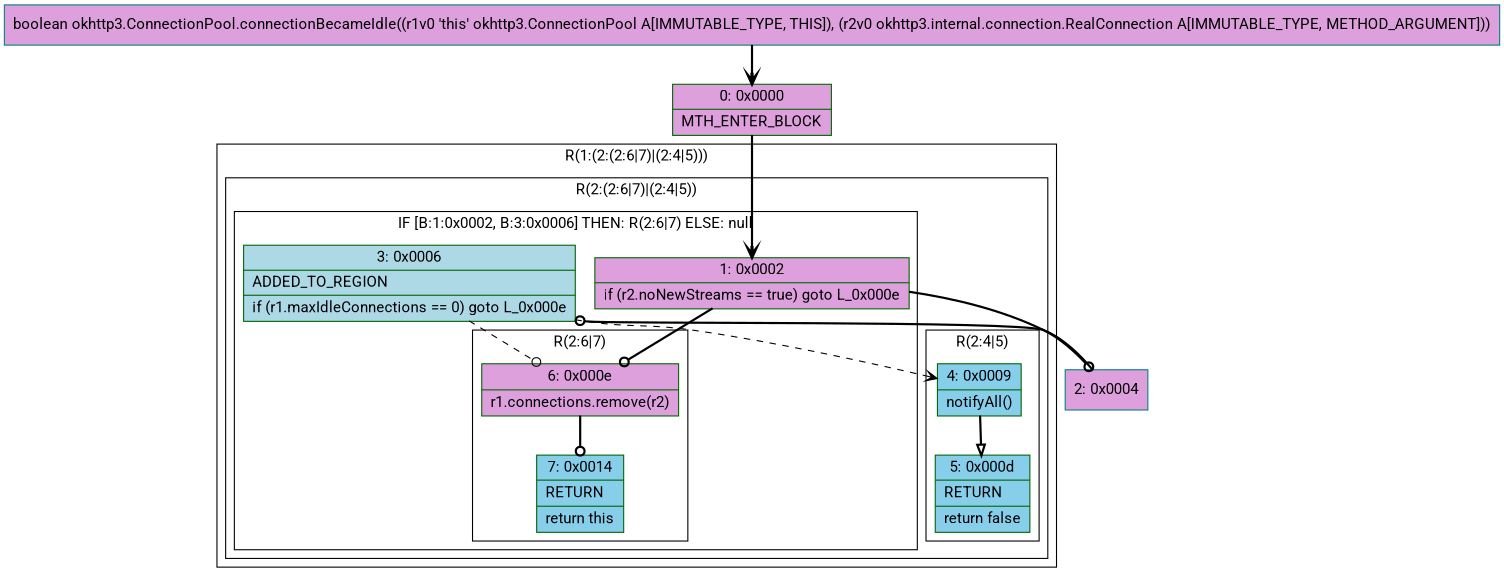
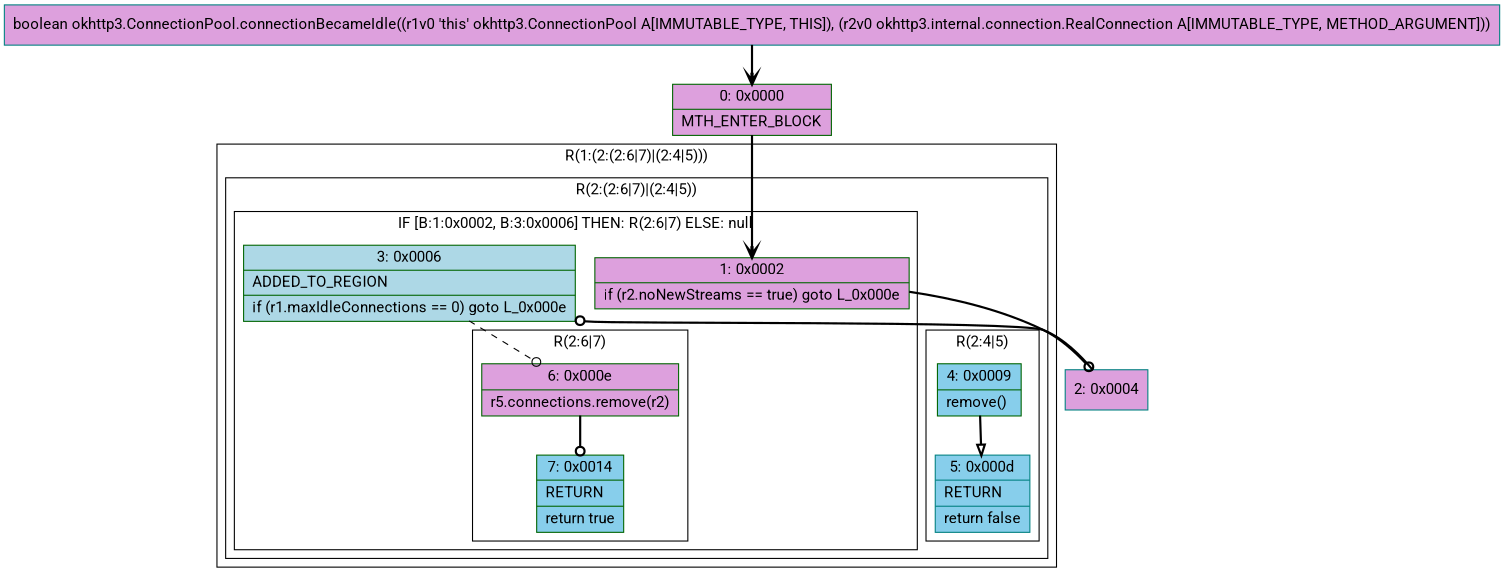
edge "1: 0x0002" -> "6: 0x000e": removed
edge "3: 0x0006" -> "4: 0x0009": removed
node "6: 0x000e": text "r1.connections.remove(r2)" -> "r5.connections.remove(r2)"
node "4: 0x0009": text "notifyAll()" -> "remove()"
node "5: 0x000d": color darkgreen -> teal
node "7: 0x0014": text "return this" -> "return true"
